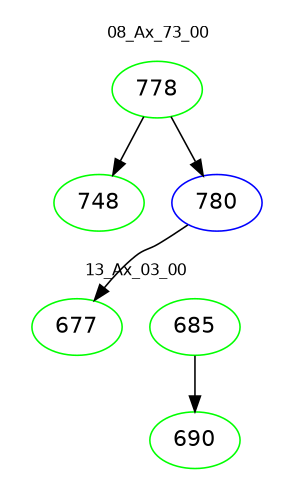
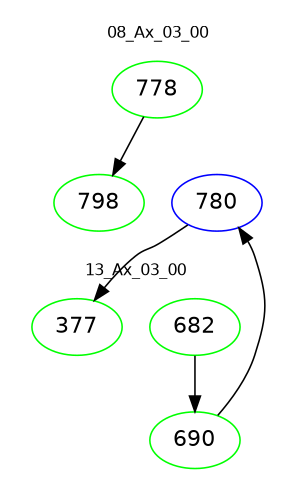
cluster "08_Ax_73_00": label "08_Ax_73_00" -> "08_Ax_03_00"
edge "778" -> "780": now "690" -> "780"
node "748": label "748" -> "798"
node "677": label "677" -> "377"
node "685": label "685" -> "682"
